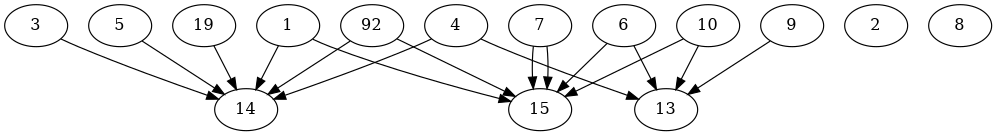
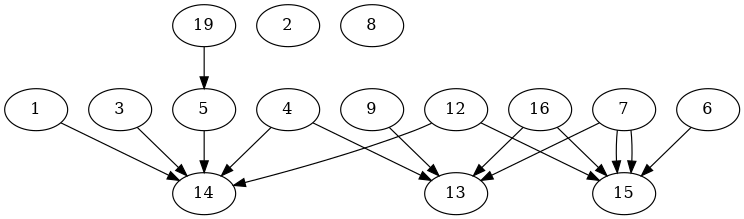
node "92": label "92" -> "12"
node "10": label "10" -> "16"
edge "19" -> "14": now "19" -> "5"
edge "6" -> "13": now "7" -> "13"
edge "1" -> "15": removed
